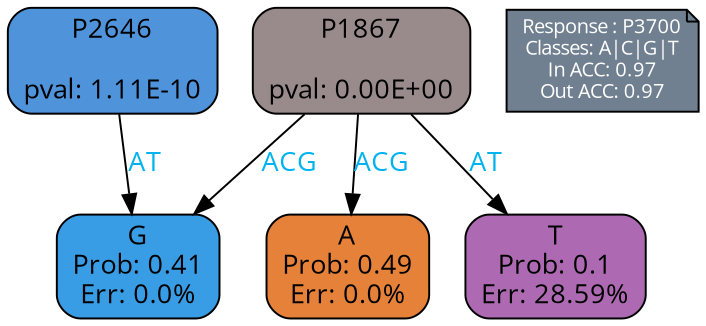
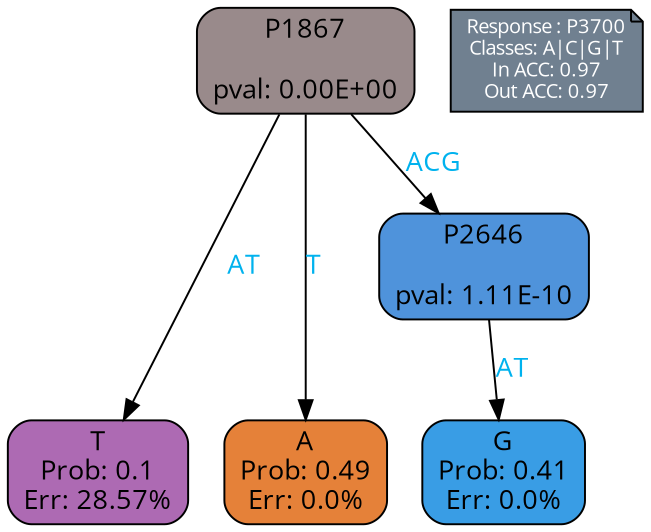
edge "P1867 pval: 0.00E+00" -> "G Prob: 0.41 Err: 0.0%": now "P1867 pval: 0.00E+00" -> "P2646 pval: 1.11E-10"
edge "P1867 pval: 0.00E+00" -> "A Prob: 0.49 Err: 0.0%": label "ACG" -> "T"
node "T Prob: 0.1 Err: 28.59%": label "T Prob: 0.1 Err: 28.59%" -> "T Prob: 0.1 Err: 28.57%"
